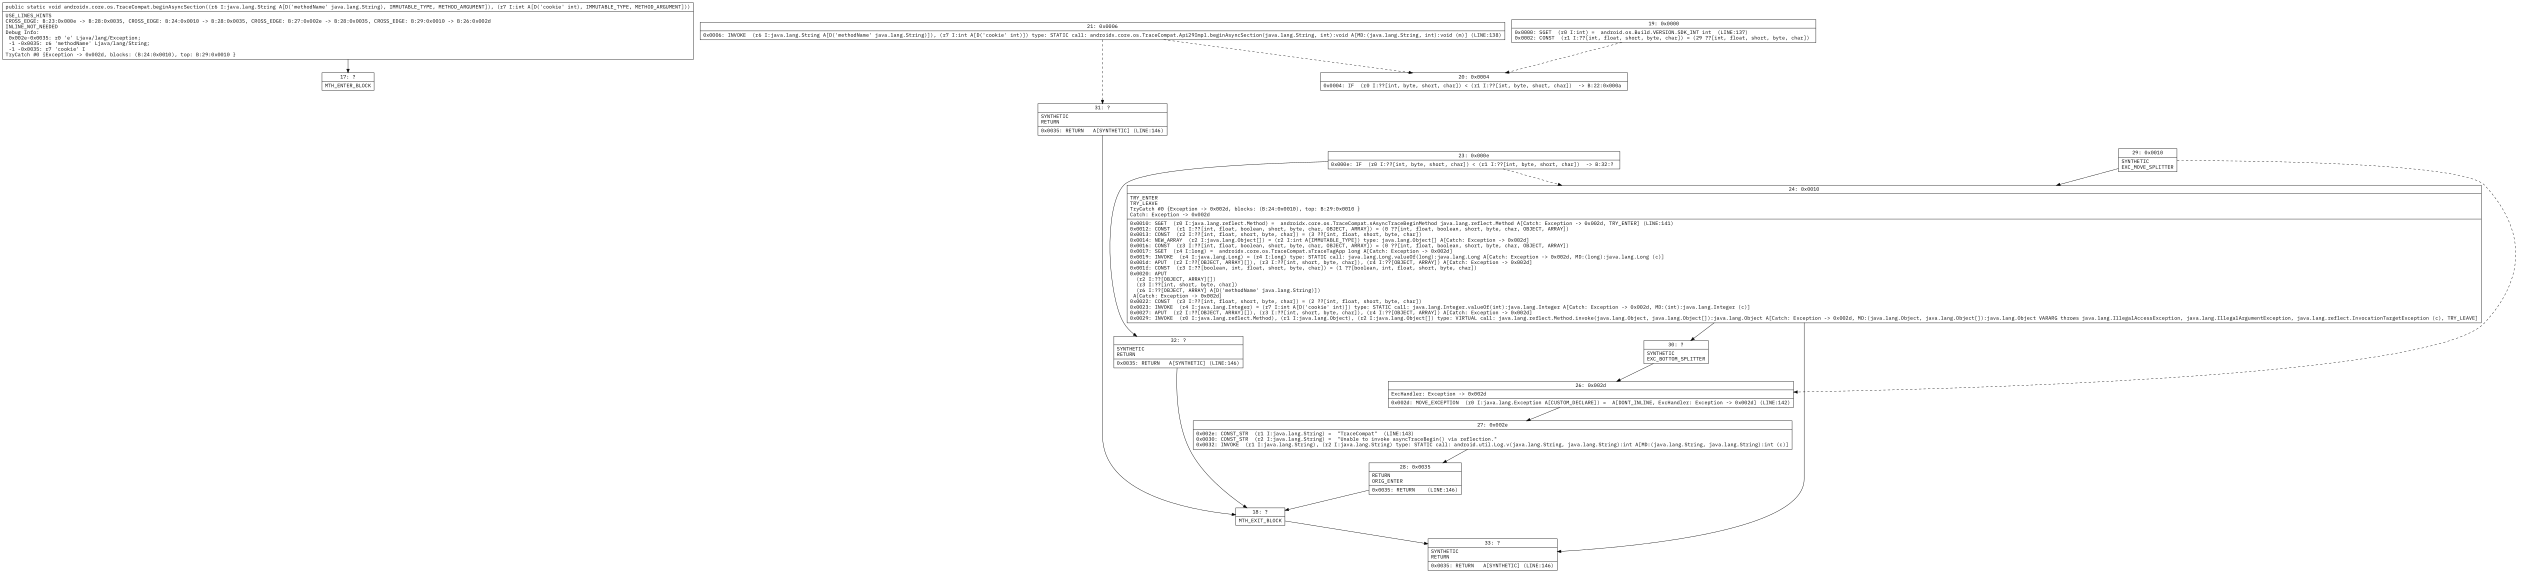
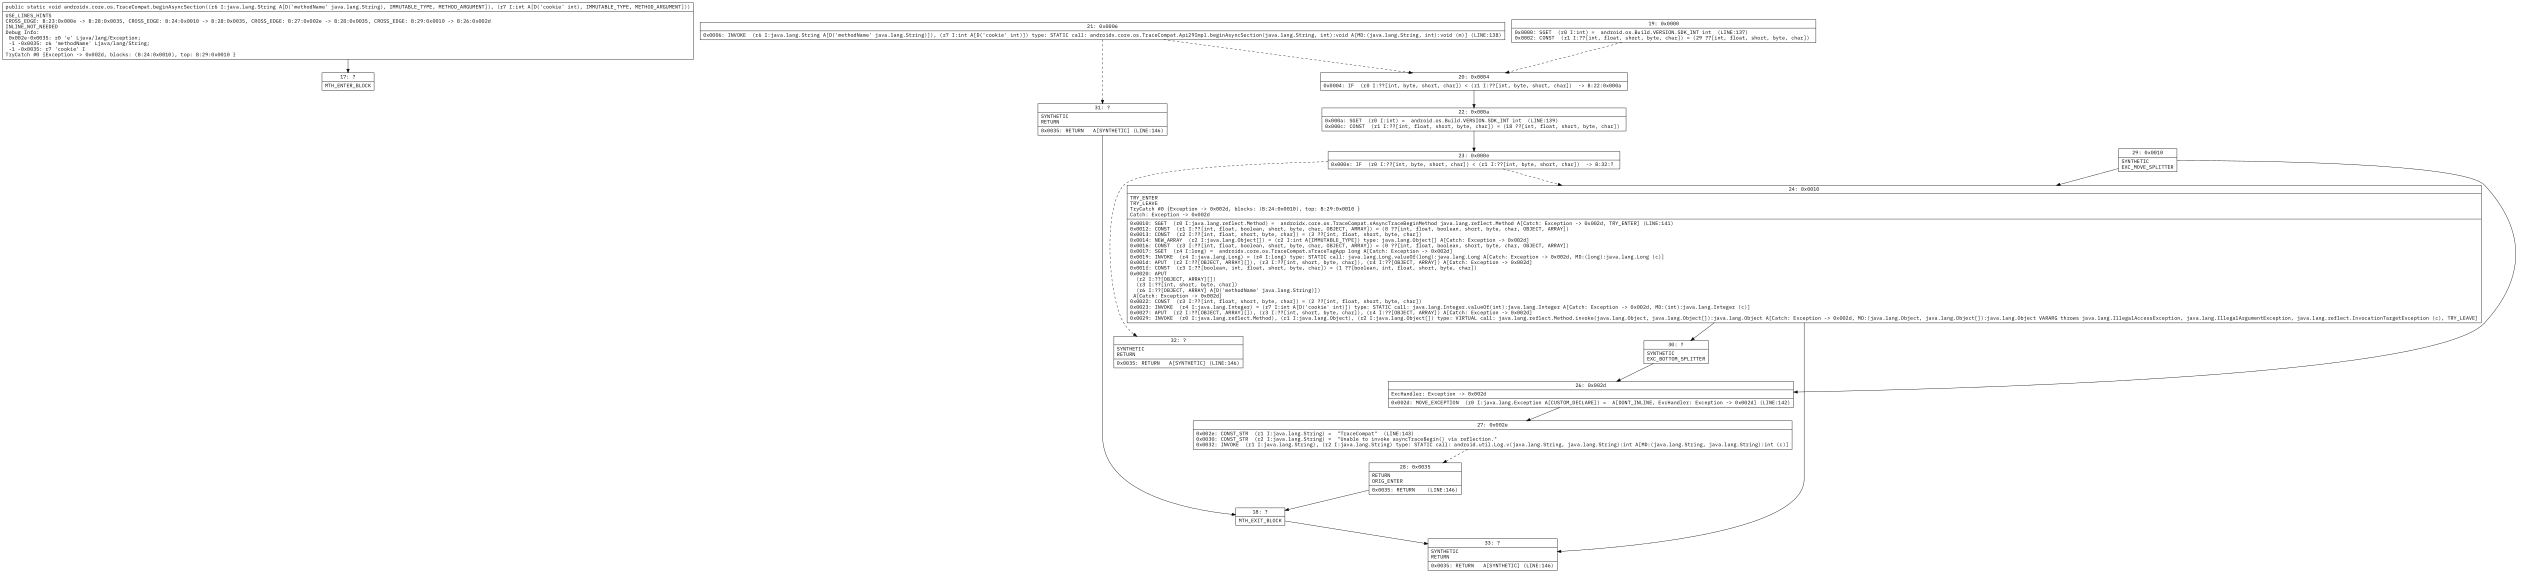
node "22: 0x000a": added
edge "23: 0x000e" -> "32: ?": style solid -> dashed
edge "29: 0x0010" -> "26: 0x002d": style dashed -> solid
edge "32: ?" -> "18: ?": removed
edge "27: 0x002e" -> "28: 0x0035": style solid -> dashed
